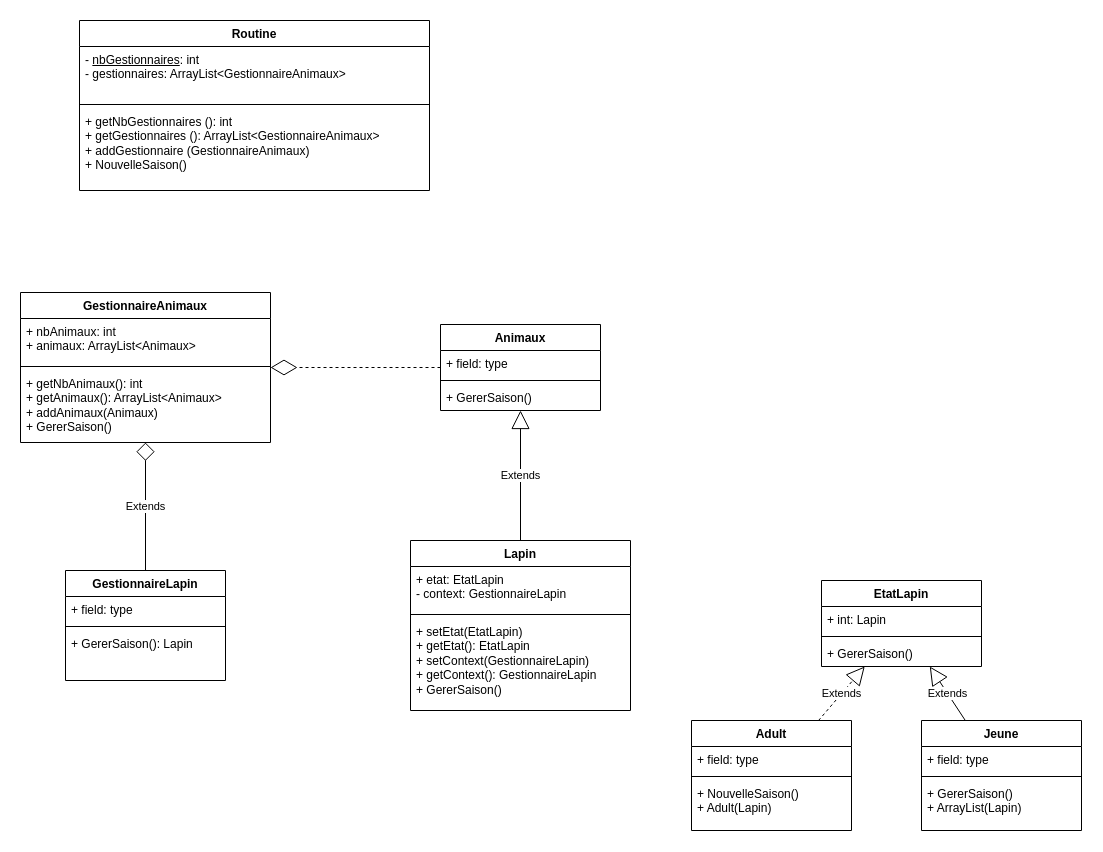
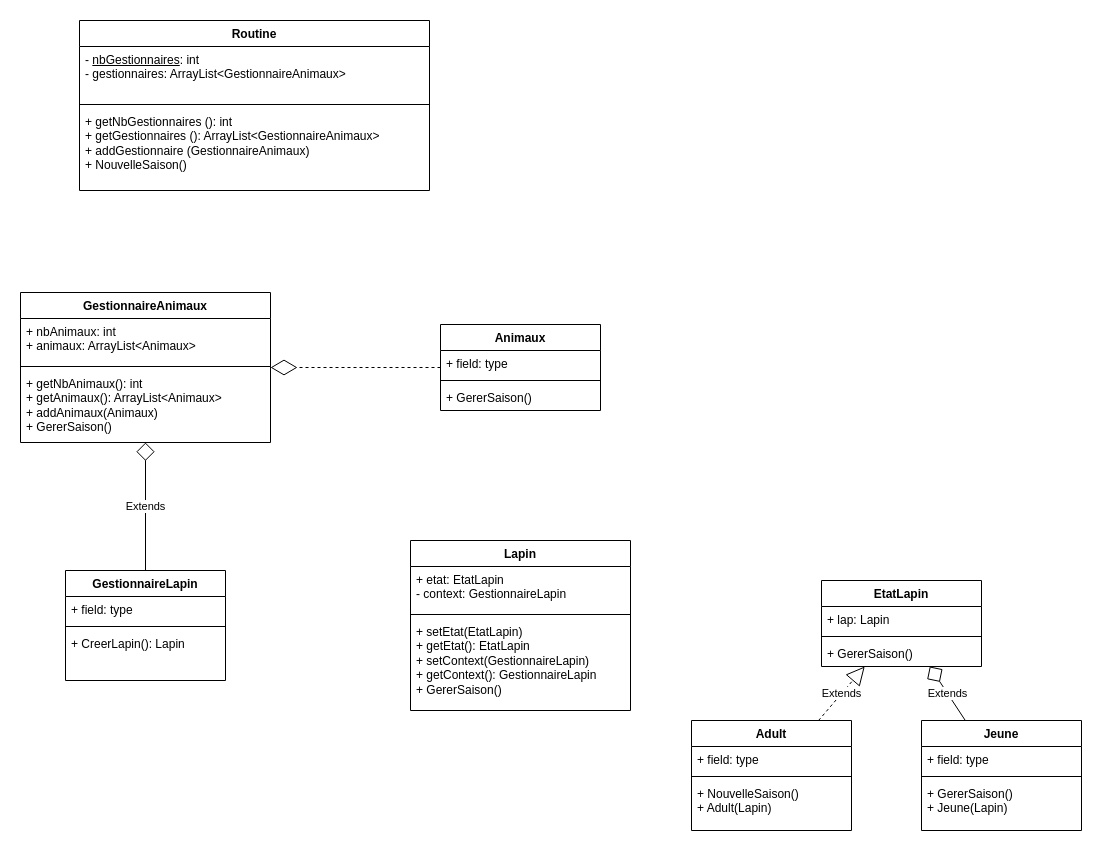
edge "Lapin" -> "Animaux": removed, label "Extends"
node "+ int: Lapin": label "+ int: Lapin" -> "+ lap: Lapin"
node "+ GererSaison(): Lapin": label "+ GererSaison(): Lapin" -> "+ CreerLapin(): Lapin"
edge "Jeune" -> "EtatLapin": arrowhead block -> diamond
node "+ GererSaison() + ArrayList(Lapin)": label "+ GererSaison() + ArrayList(Lapin)" -> "+ GererSaison() + Jeune(Lapin)"
